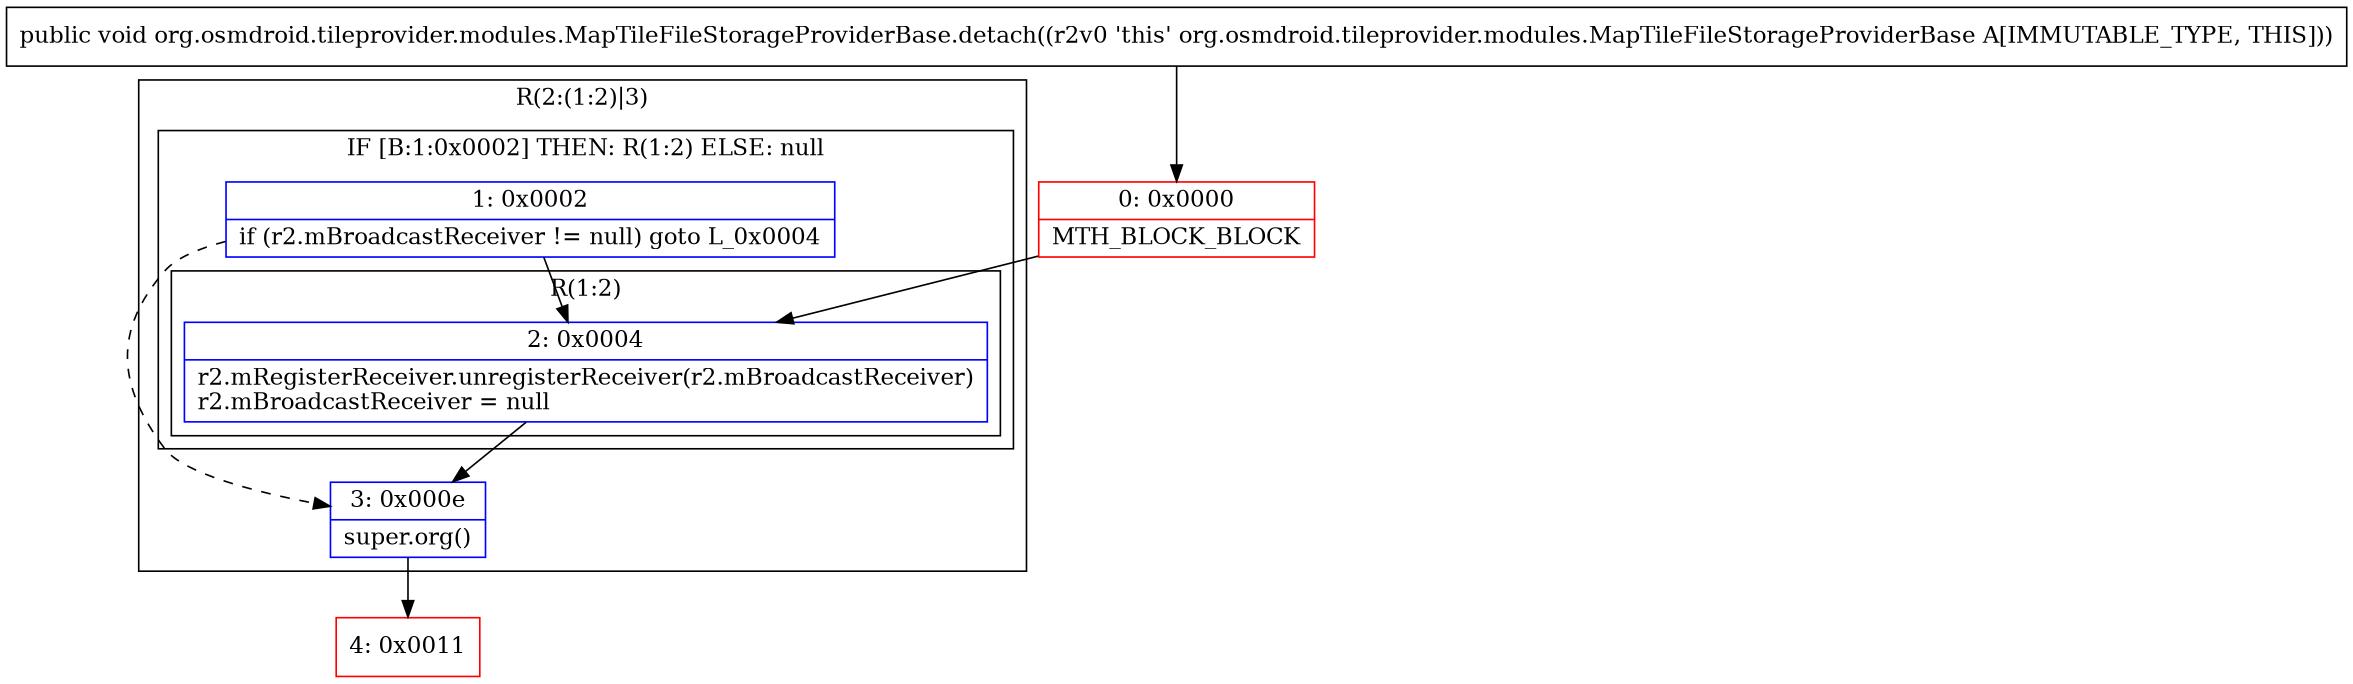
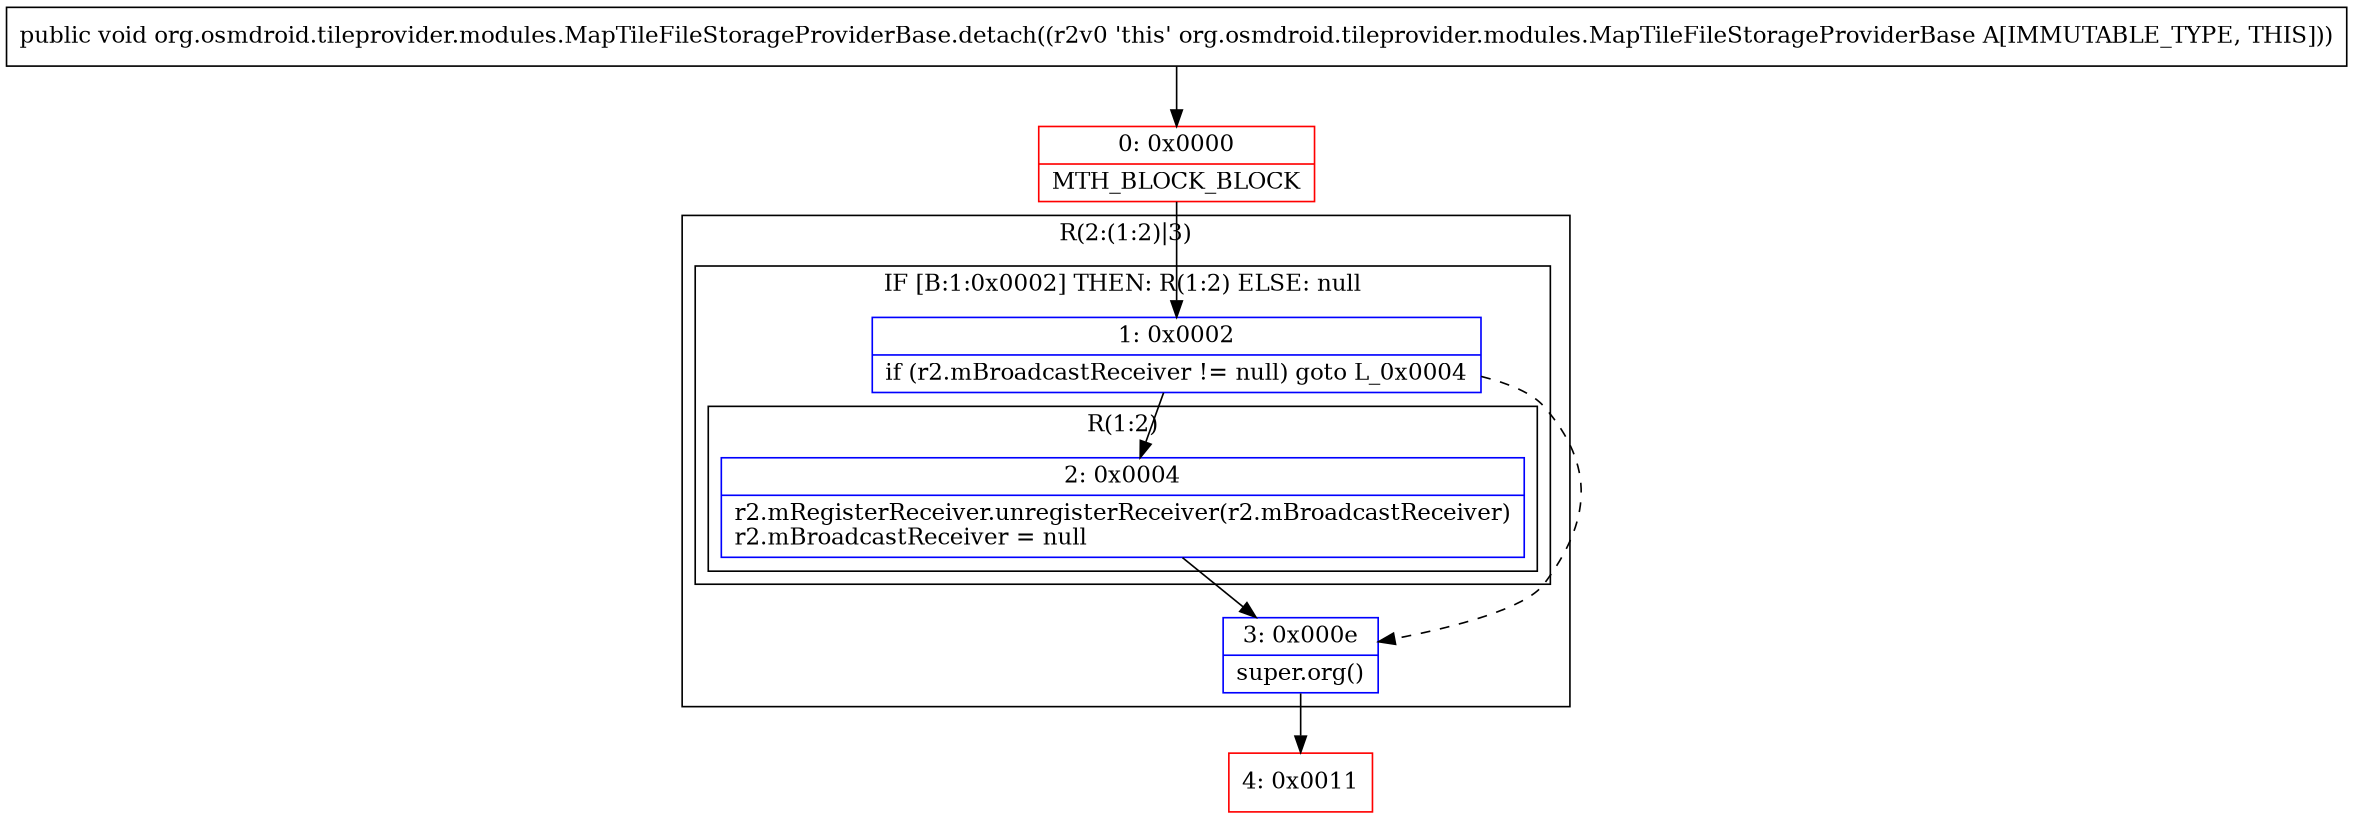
edge "0: 0x0000" -> "2: 0x0004": now "0: 0x0000" -> "1: 0x0002"
